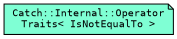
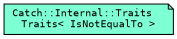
node "Catch::Internal::Operator Traits< IsNotEqualTo >": label "Catch::Internal::Operator Traits< IsNotEqualTo >" -> "Catch::Internal::Traits Traits< IsNotEqualTo >"
